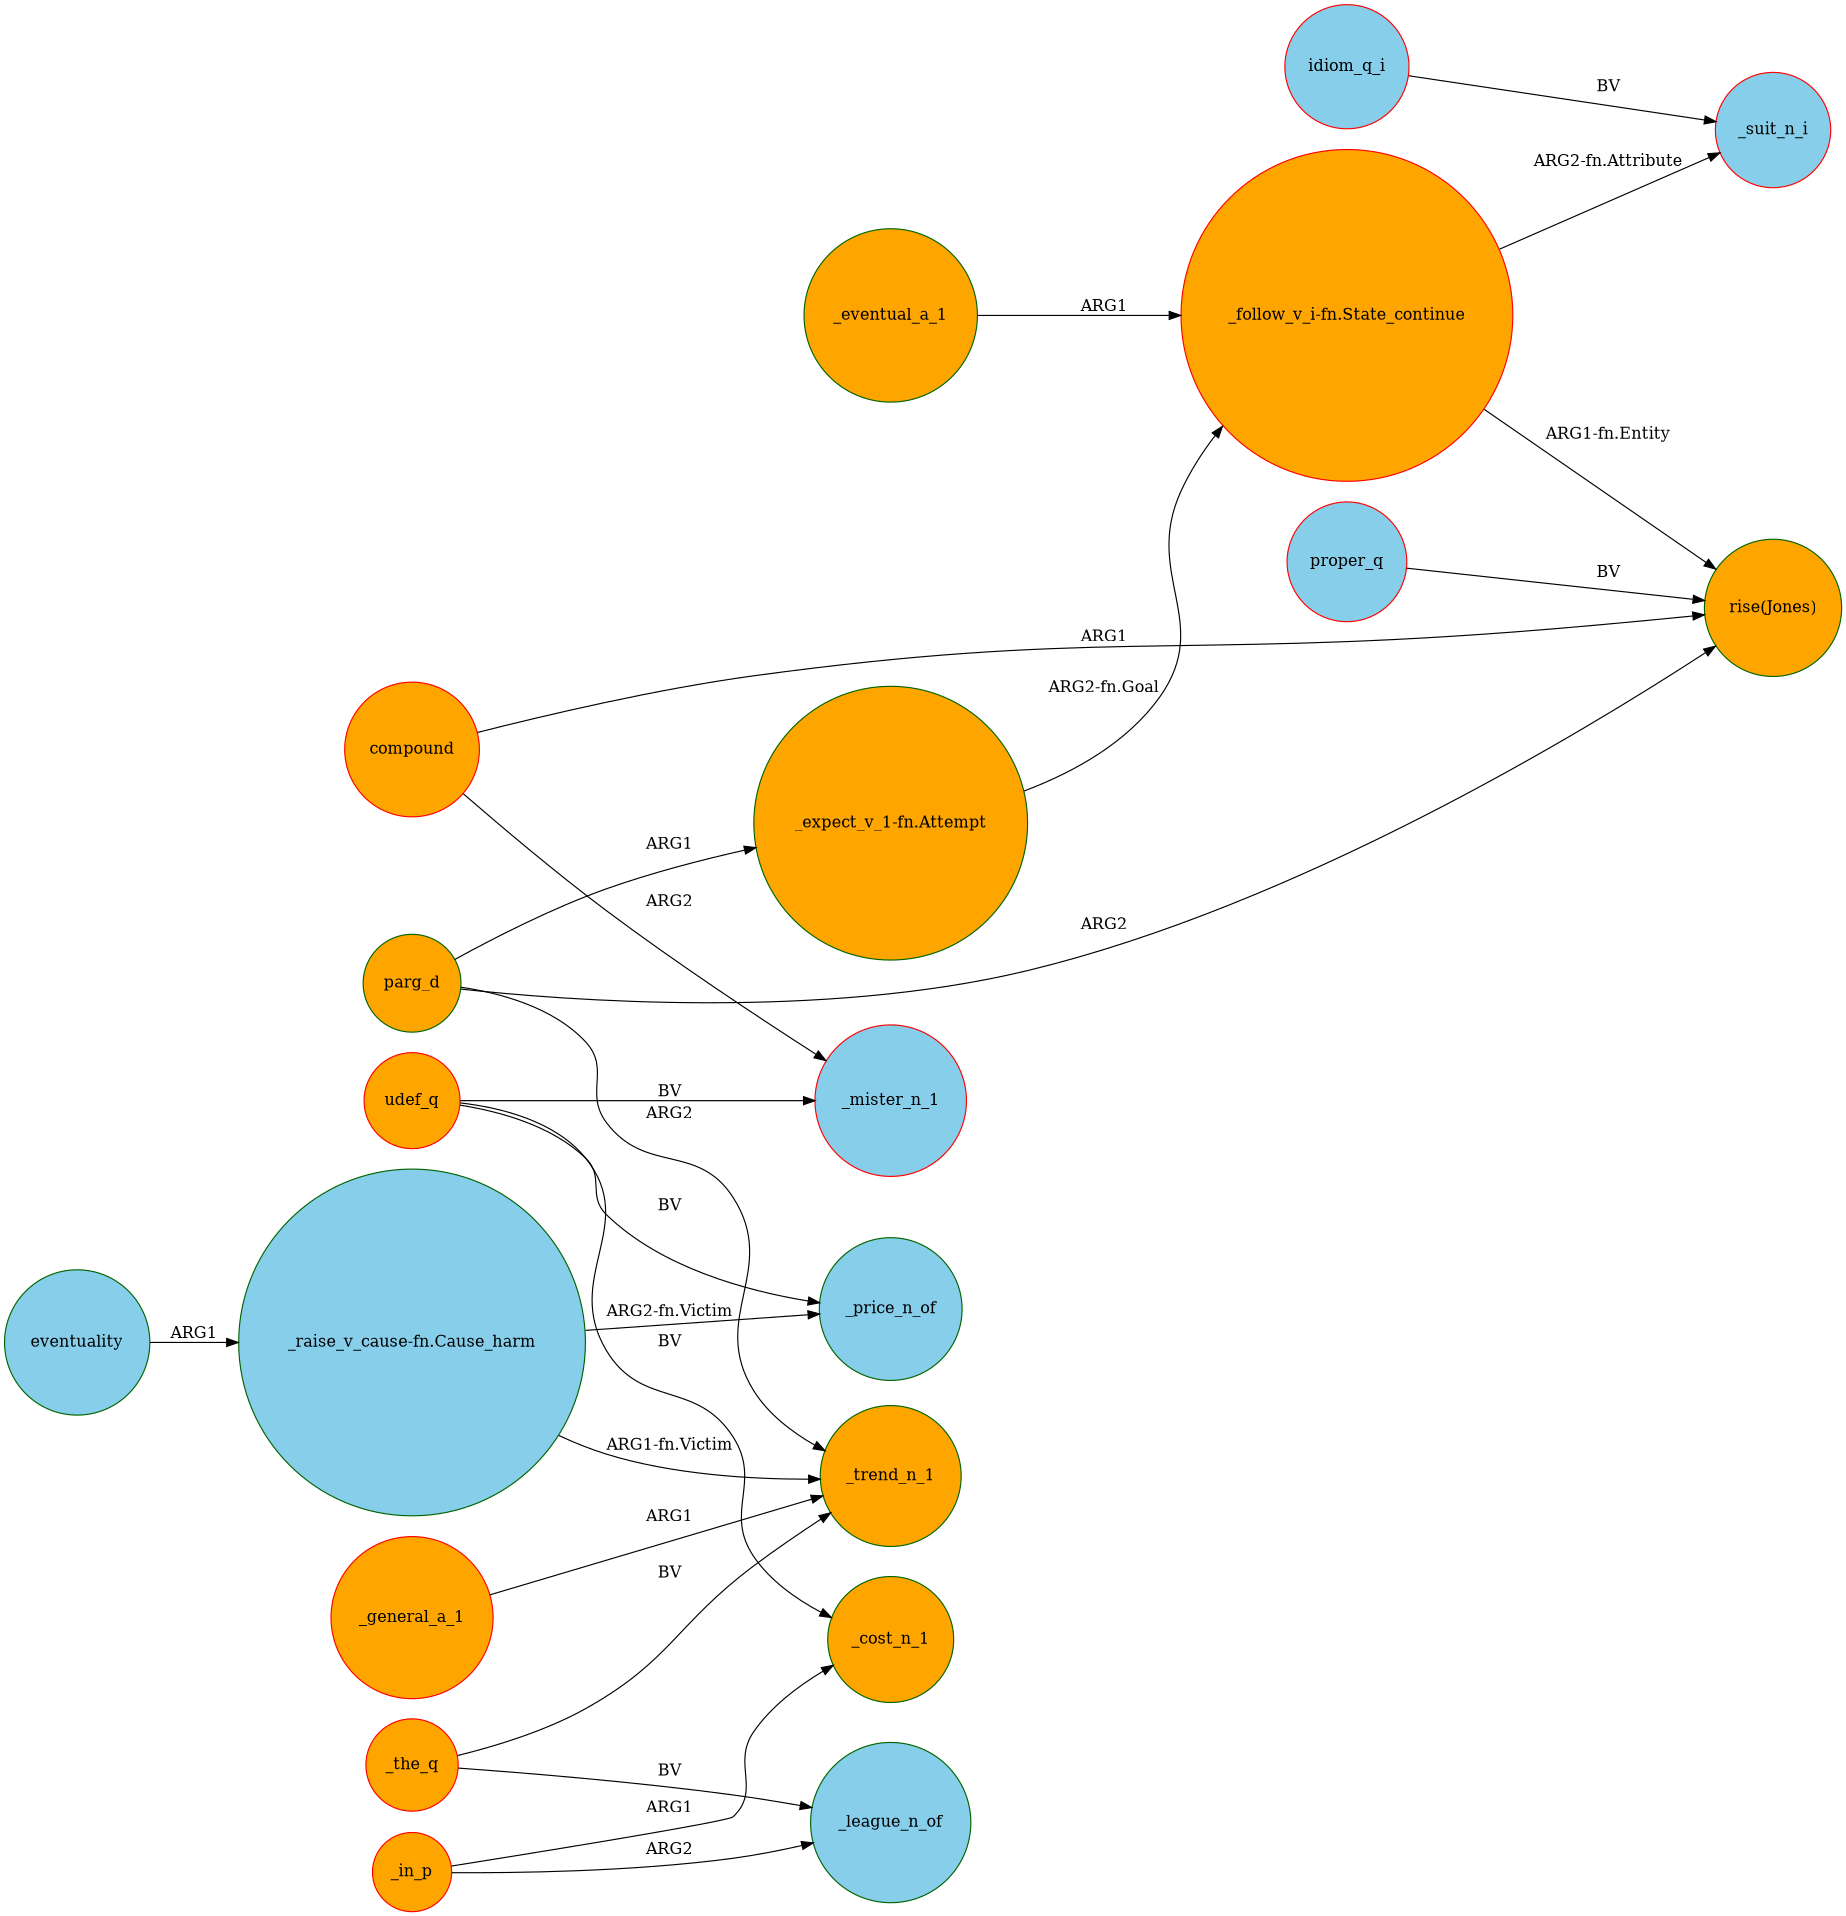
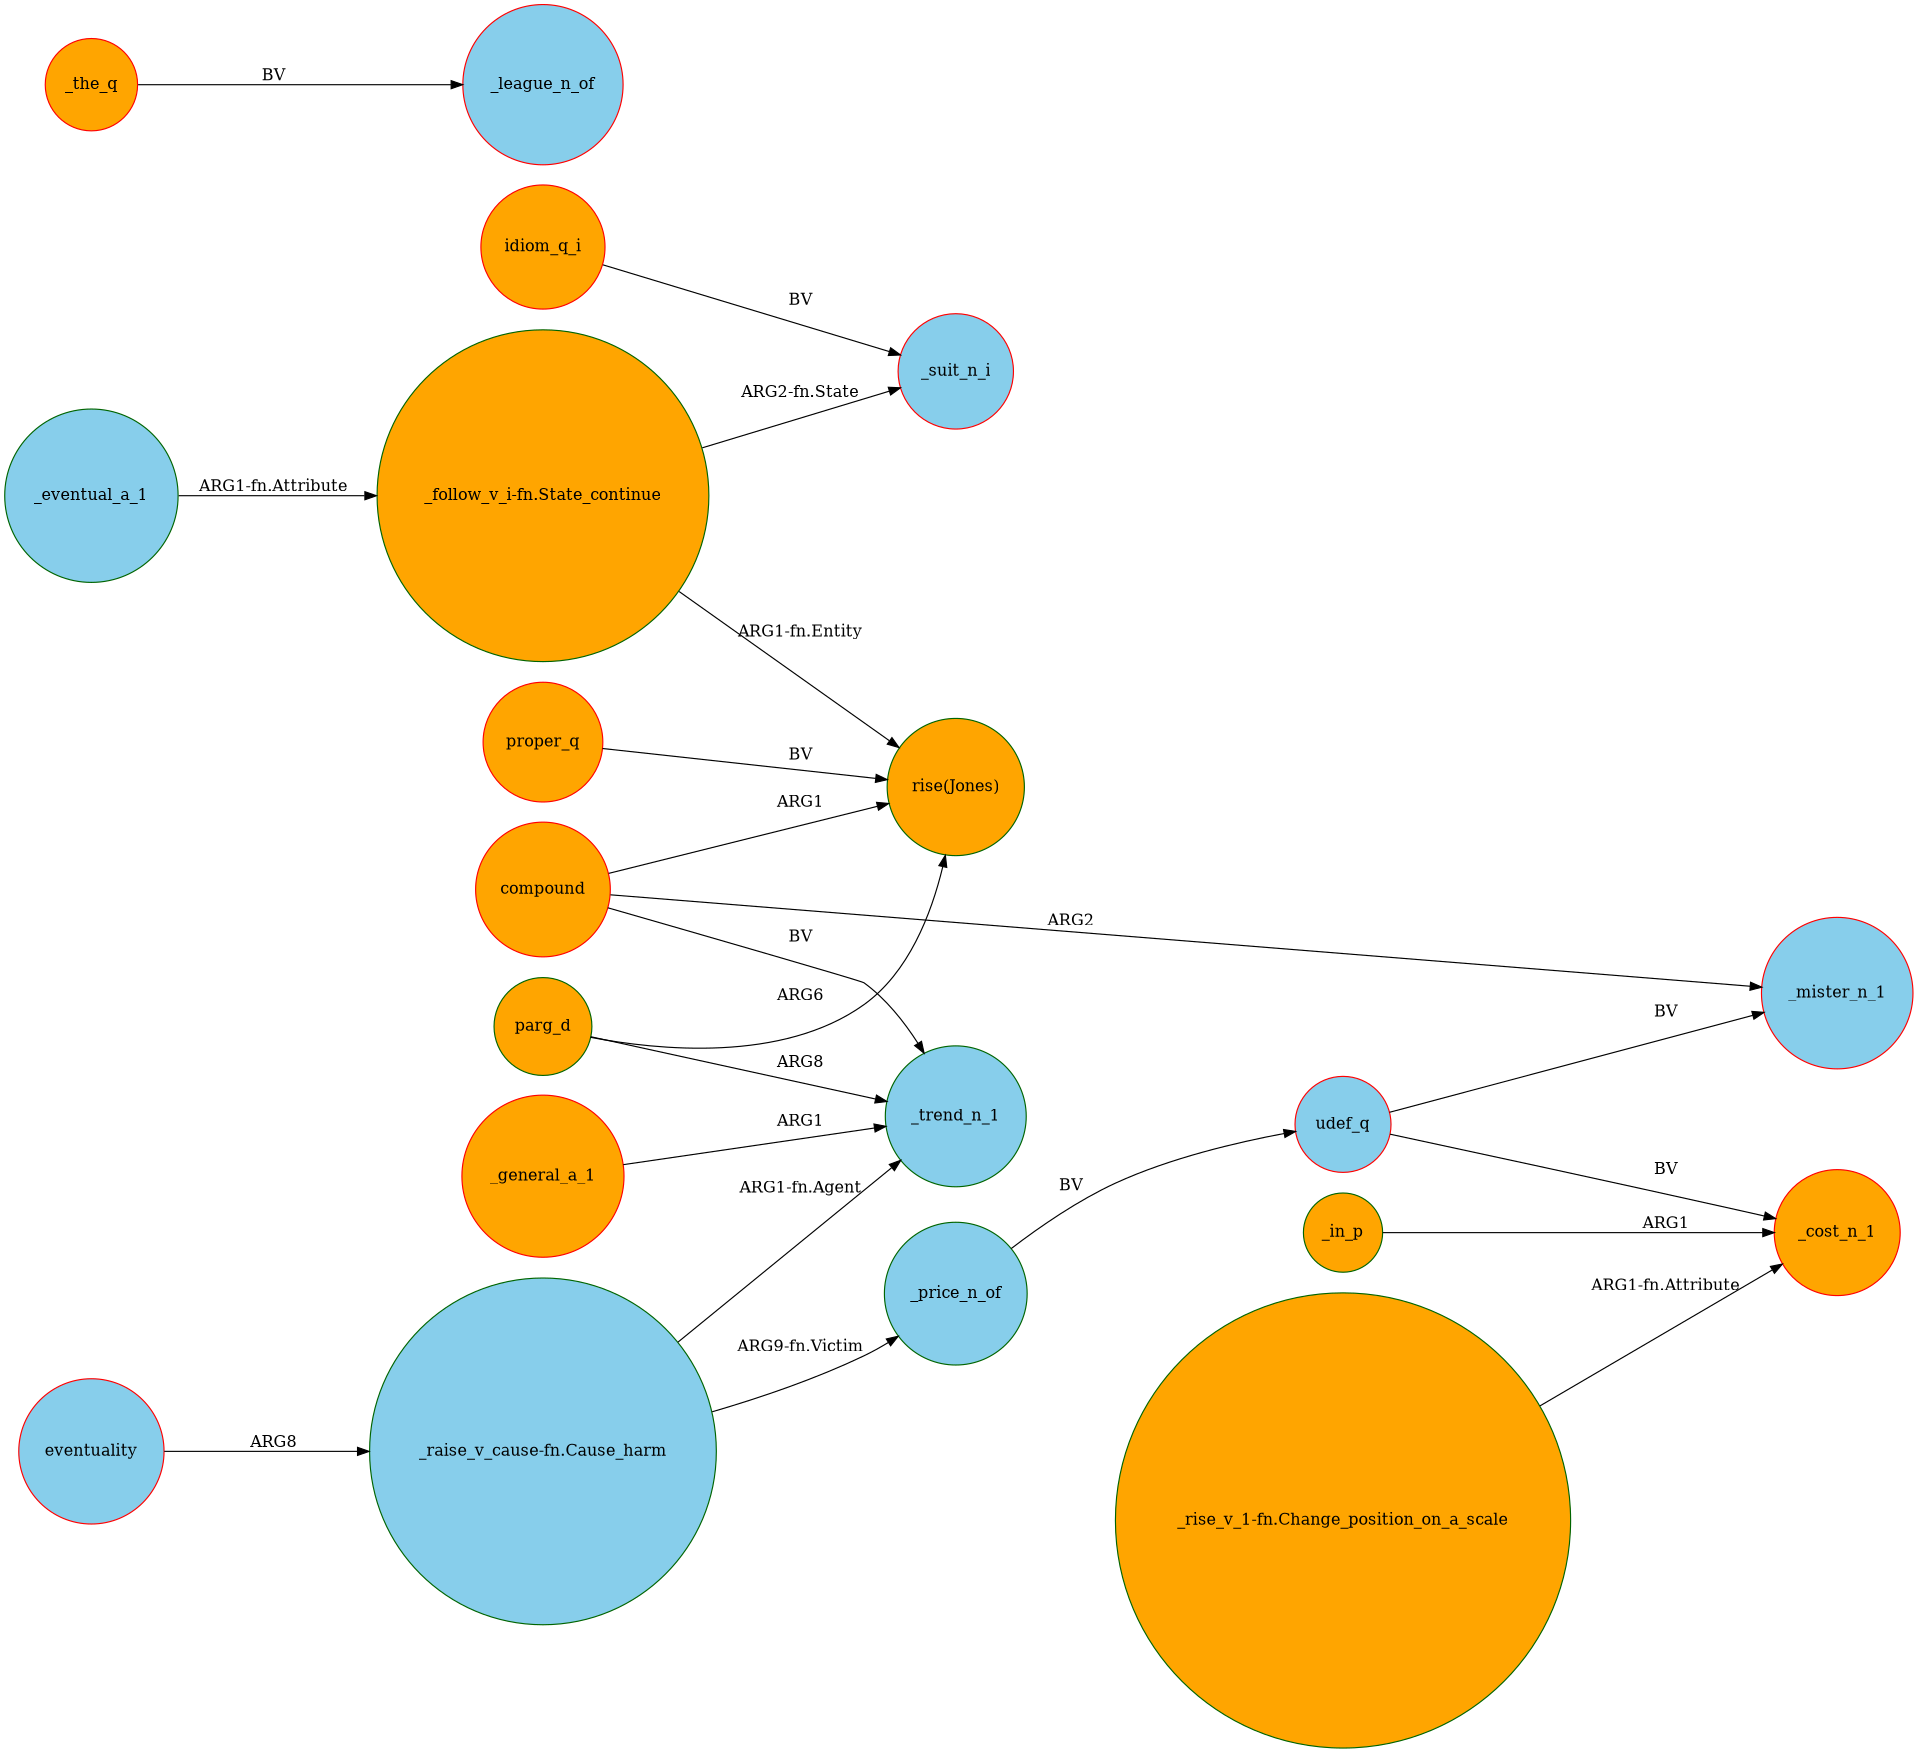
node "idiom_q_i": fillcolor skyblue -> orange
edge "_follow_v_i-fn.State_continue" -> "_suit_n_i": label "ARG2-fn.Attribute" -> "ARG2-fn.State"
edge "_eventual_a_1" -> "_follow_v_i-fn.State_continue": label "ARG1" -> "ARG1-fn.Attribute"
node "_eventual_a_1": fillcolor orange -> skyblue
node "_follow_v_i-fn.State_continue": color red -> darkgreen
node "proper_q": fillcolor skyblue -> orange
node "_expect_v_1-fn.Attempt": removed
edge "parg_d" -> "rise(Jones)": label "ARG2" -> "ARG6"
node "udef_q": fillcolor orange -> skyblue
edge "parg_d" -> "_trend_n_1": label "ARG2" -> "ARG8"
edge "udef_q" -> "_price_n_of": reversed
edge "_raise_v_cause-fn.Cause_harm" -> "_price_n_of": label "ARG2-fn.Victim" -> "ARG9-fn.Victim"
edge "eventuality" -> "_raise_v_cause-fn.Cause_harm": label "ARG1" -> "ARG8"
node "eventuality": color darkgreen -> red
edge "_raise_v_cause-fn.Cause_harm" -> "_trend_n_1": label "ARG1-fn.Victim" -> "ARG1-fn.Agent"
node "_trend_n_1": fillcolor orange -> skyblue
node "_rise_v_1-fn.Change_position_on_a_scale": added
node "_cost_n_1": color darkgreen -> red
edge "_the_q" -> "_trend_n_1": now "compound" -> "_trend_n_1"
node "_league_n_of": color darkgreen -> red
edge "_in_p" -> "_league_n_of": removed, label "ARG2"
node "_in_p": color red -> darkgreen
